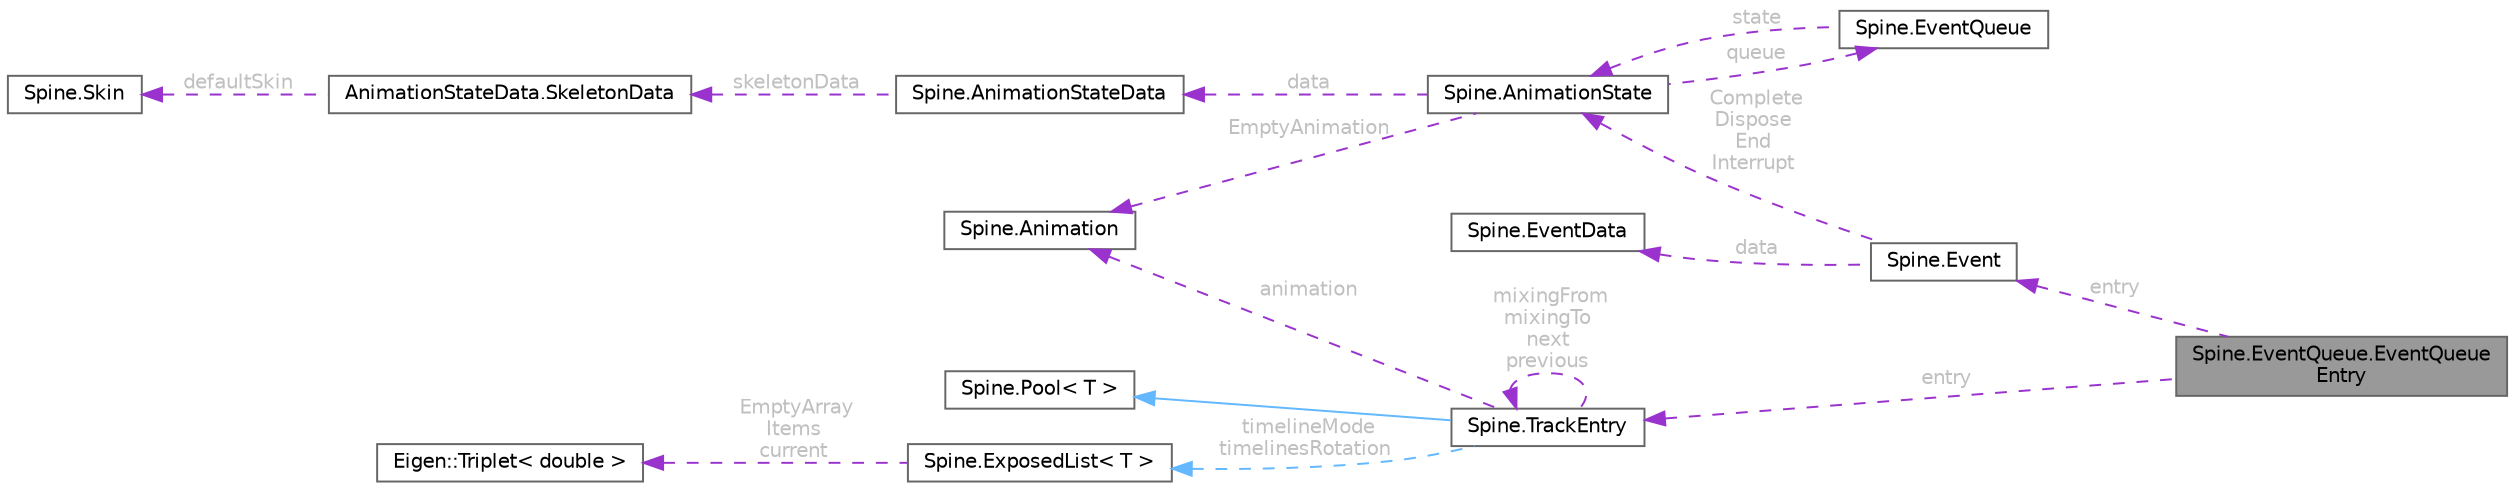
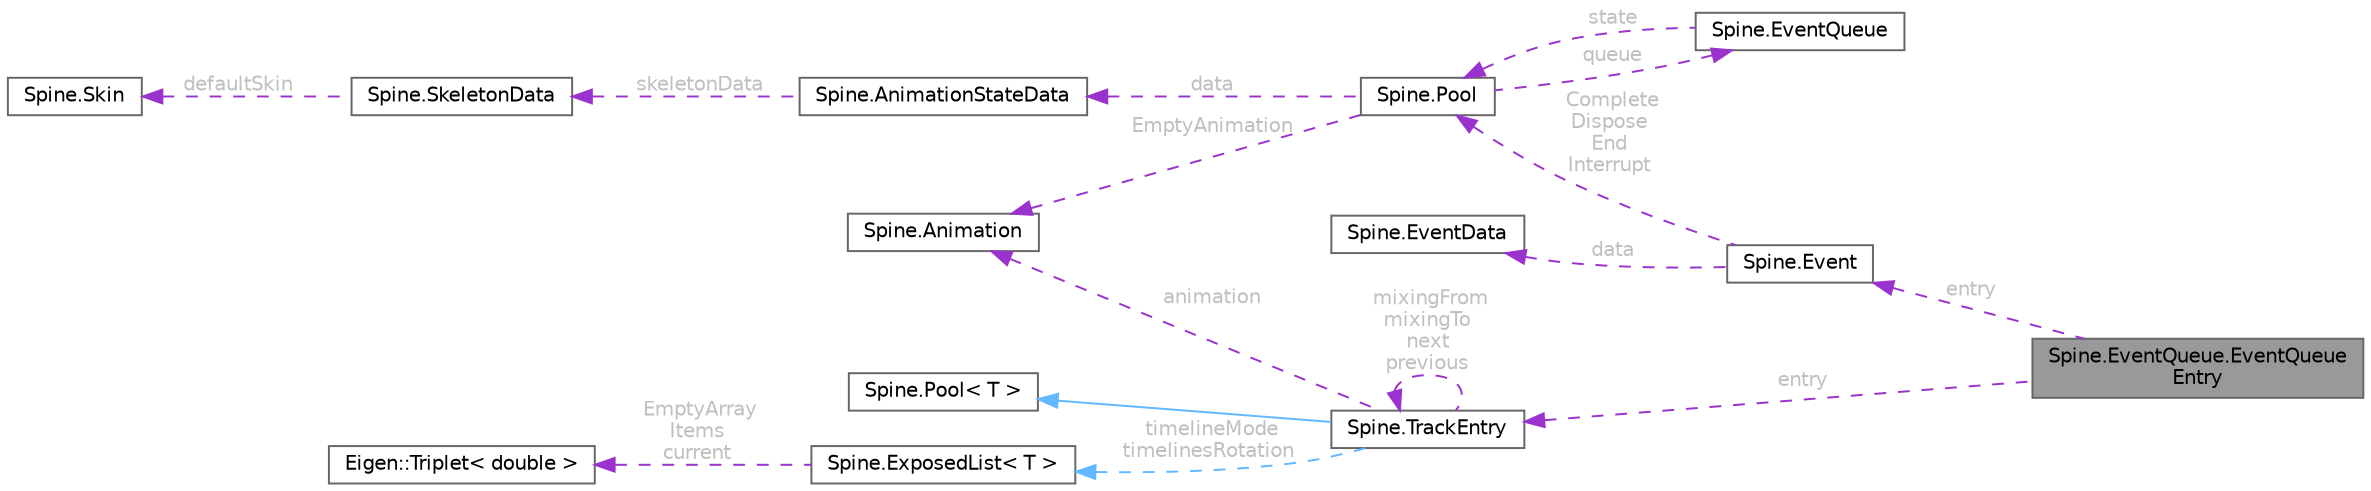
node "AnimationStateData.SkeletonData": label "AnimationStateData.SkeletonData" -> "Spine.SkeletonData"
node "Spine.AnimationState": label "Spine.AnimationState" -> "Spine.Pool"
